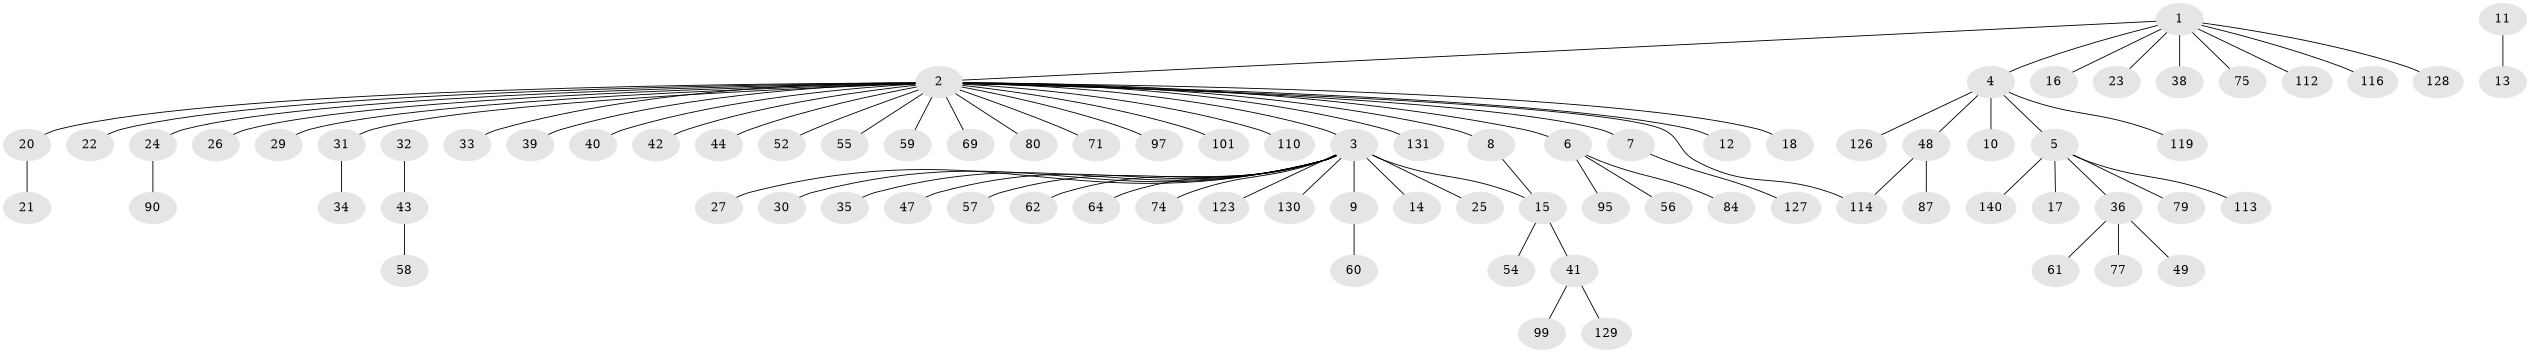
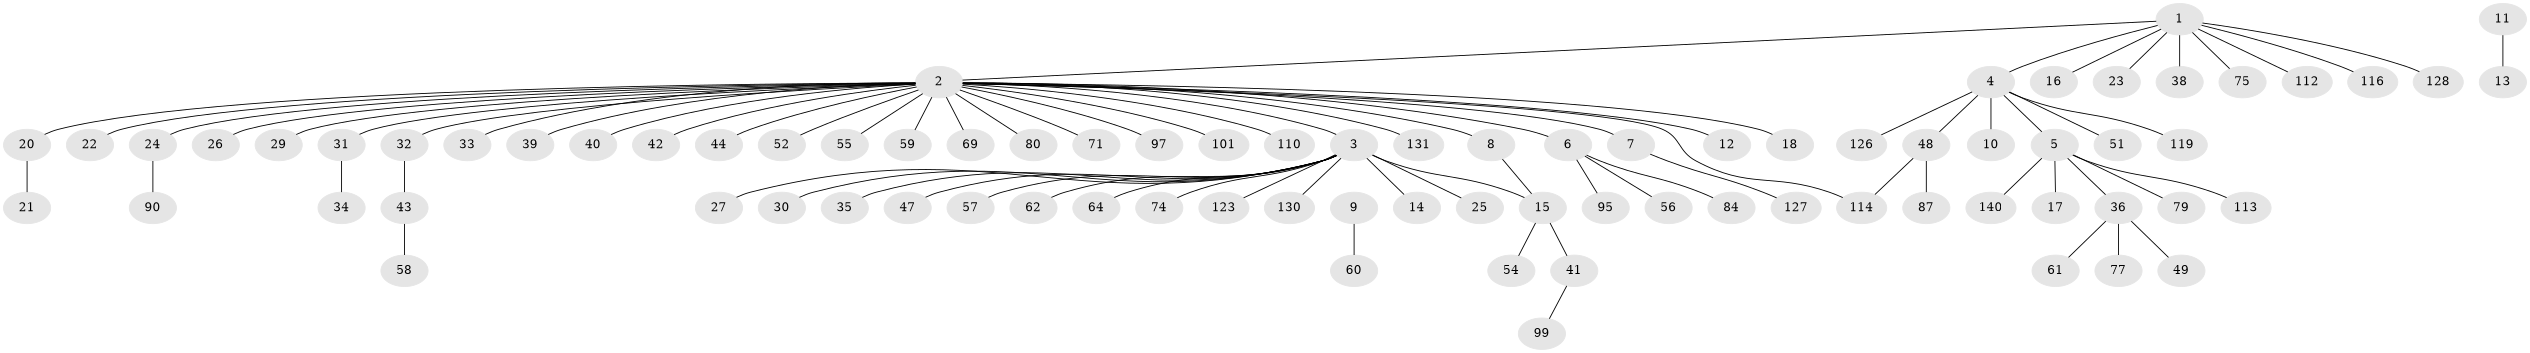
edge "2" -- "32": added
node "51": added
edge "3" -- "9": removed
node "129": removed
